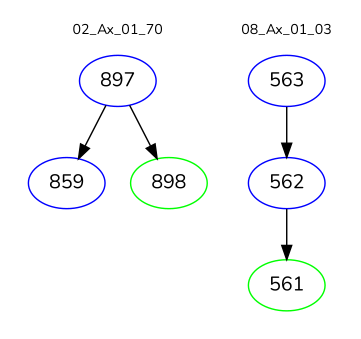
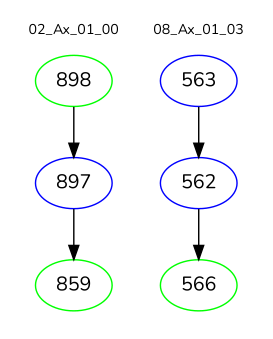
cluster "02_Ax_01_70": label "02_Ax_01_70" -> "02_Ax_01_00"
edge "897" -> "898": reversed
node "859": color blue -> green
node "561": label "561" -> "566"
